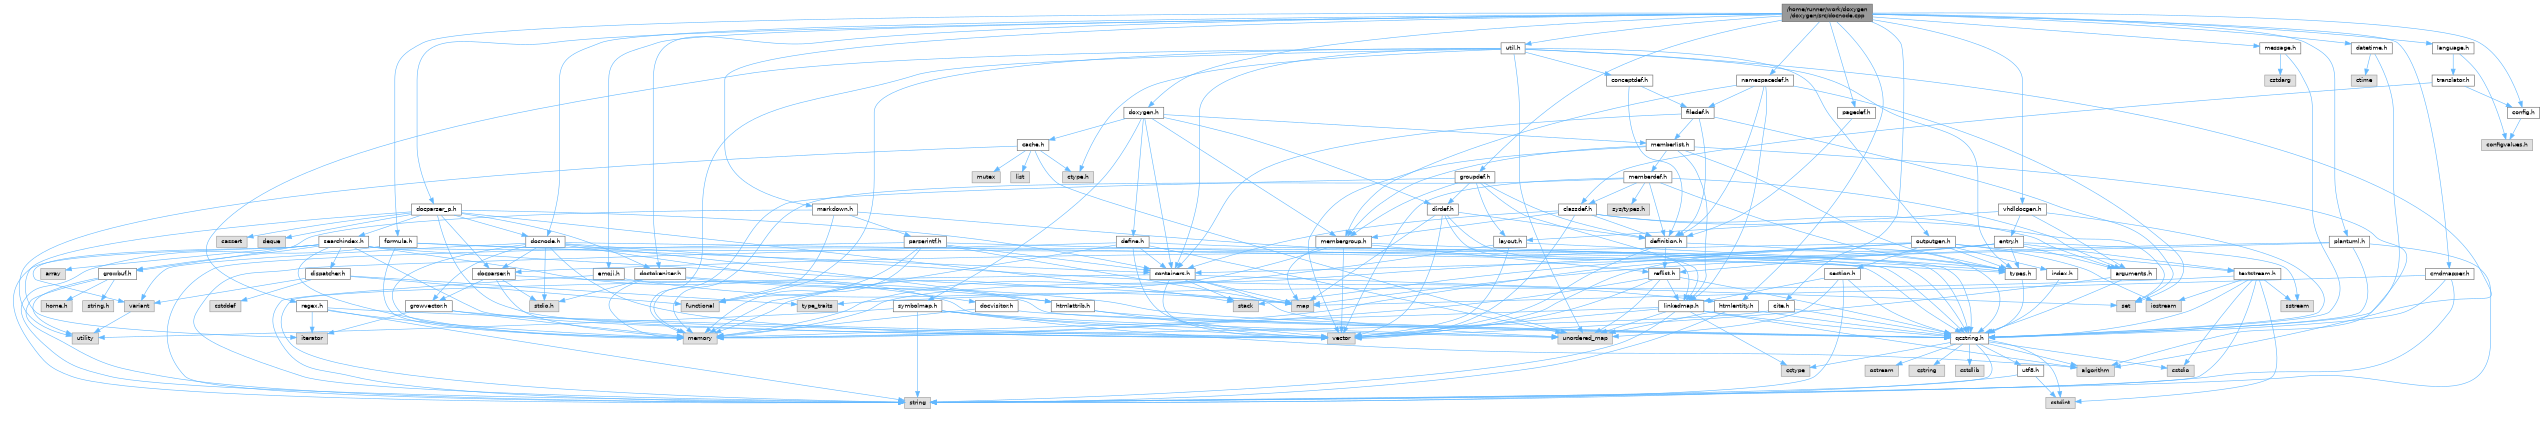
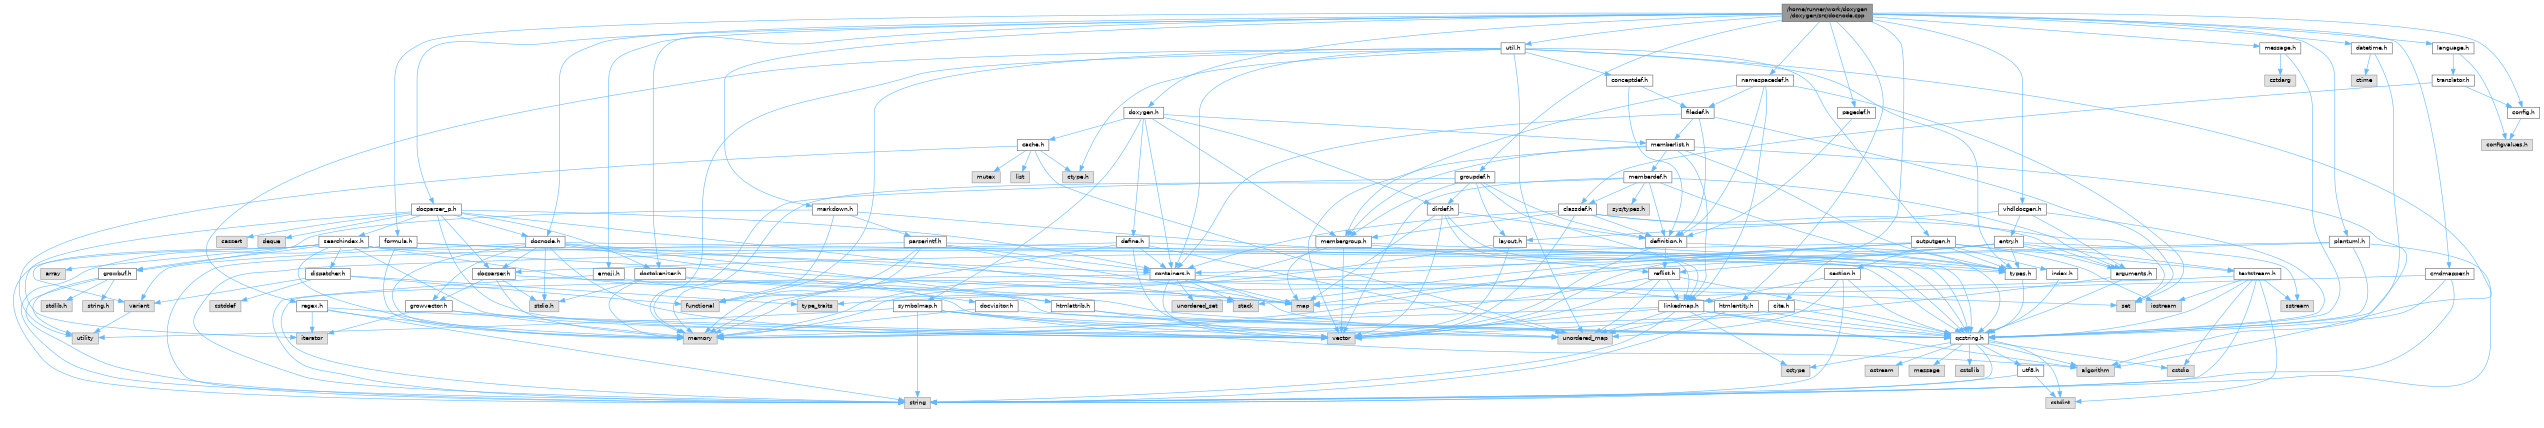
node "home.h": label "home.h" -> "stdlib.h"
node "unordered_set": added
node "cstring": label "cstring" -> "message"
